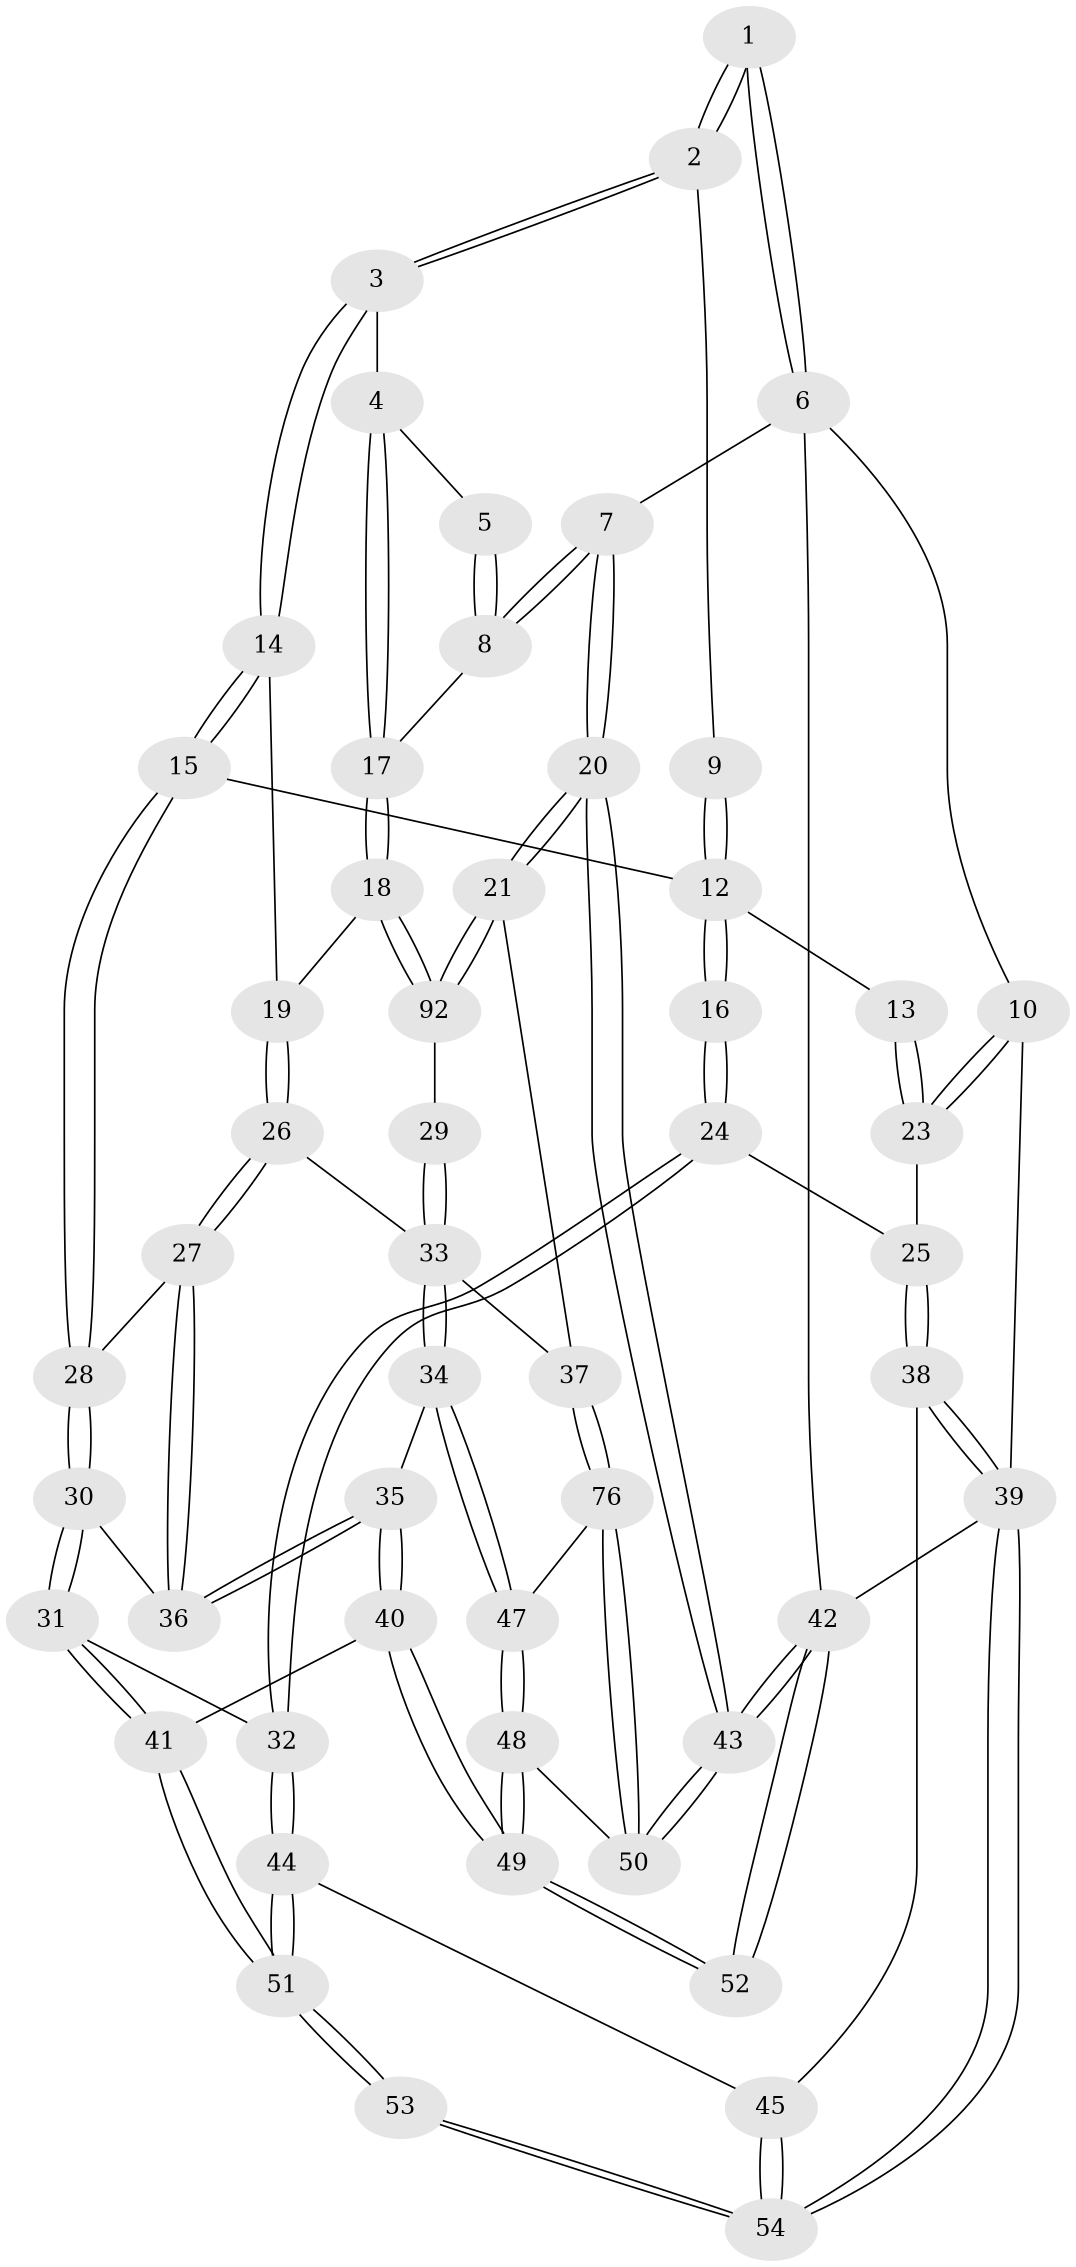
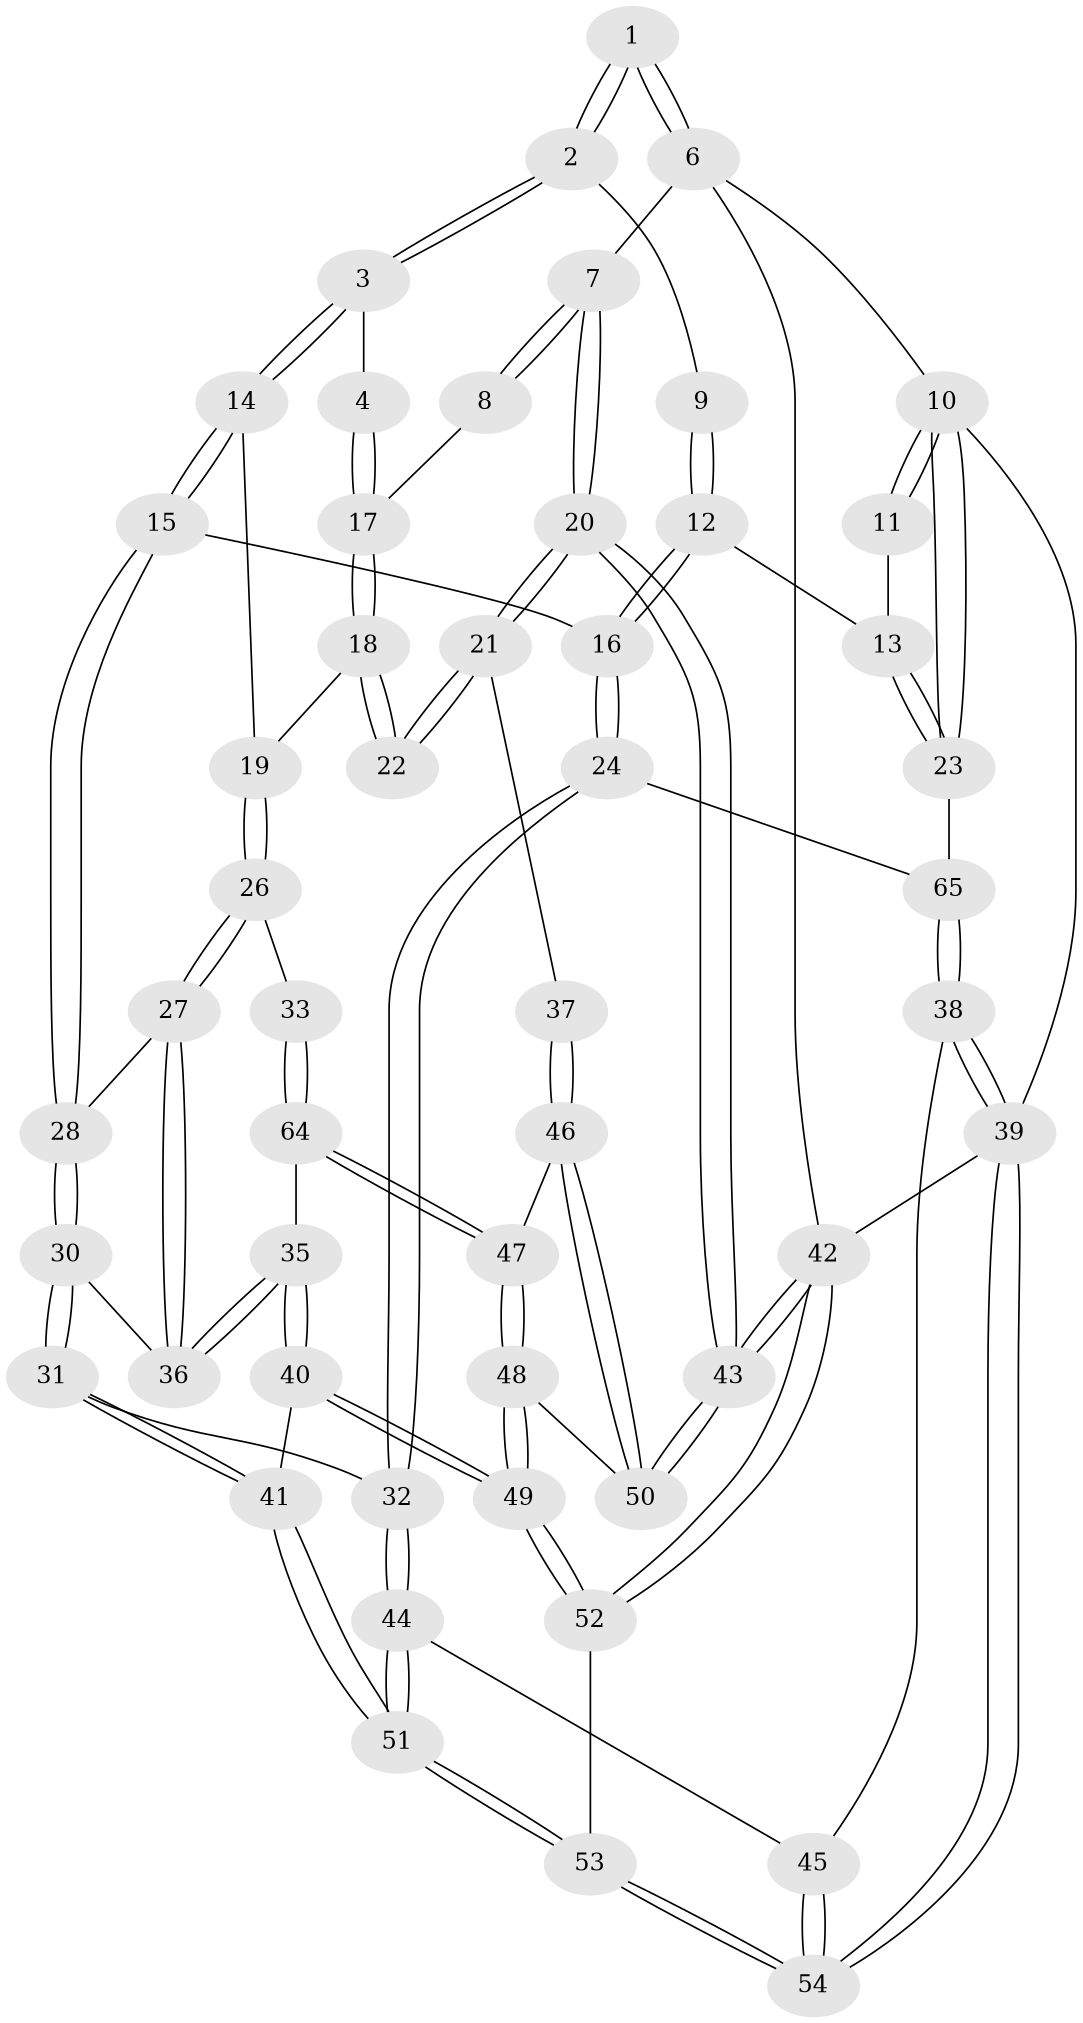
node "5": removed
node "11": added
edge "15" -- "12": now "15" -- "16"
node "92": label "92" -> "22"
node "29": removed
node "25": label "25" -> "65"
edge "33" -- "37": removed
node "34": label "34" -> "64"
node "76": label "76" -> "46"
edge "52" -- "53": added
